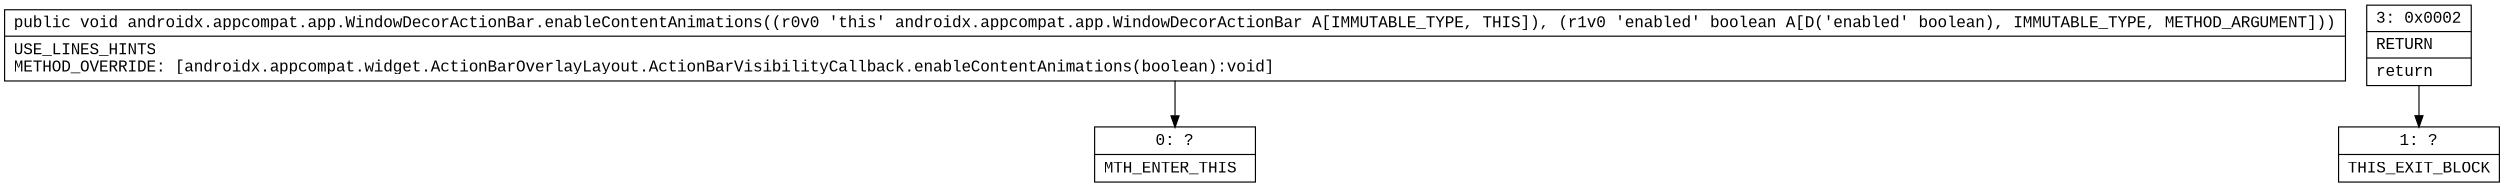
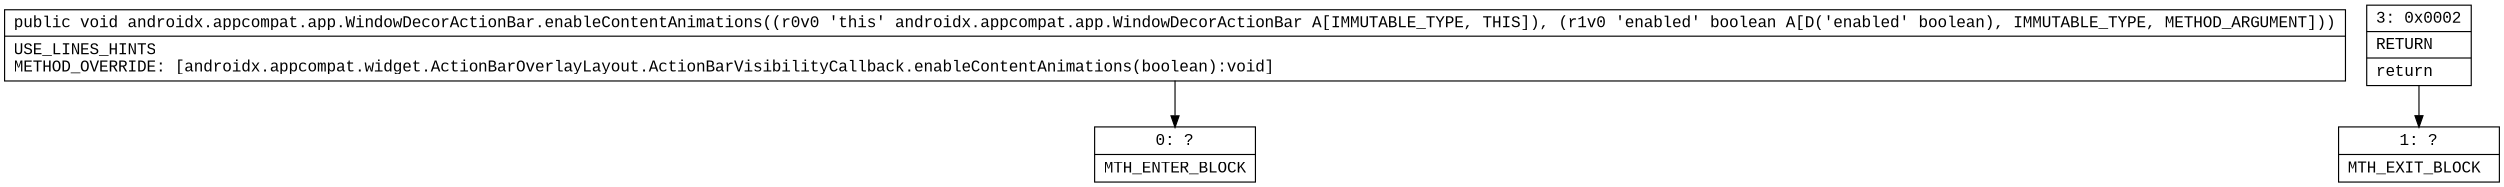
node "0: ?": text "MTH_ENTER_THIS" -> "MTH_ENTER_BLOCK"
node "1: ?": text "THIS_EXIT_BLOCK" -> "MTH_EXIT_BLOCK"
